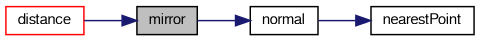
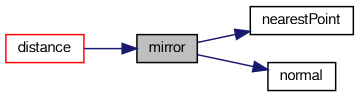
edge "normal" -> "nearestPoint": now "mirror" -> "nearestPoint"
